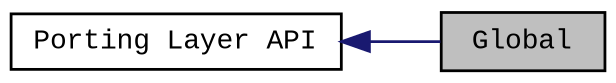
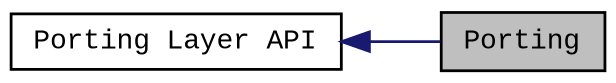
node "Global": label "Global" -> "Porting"
